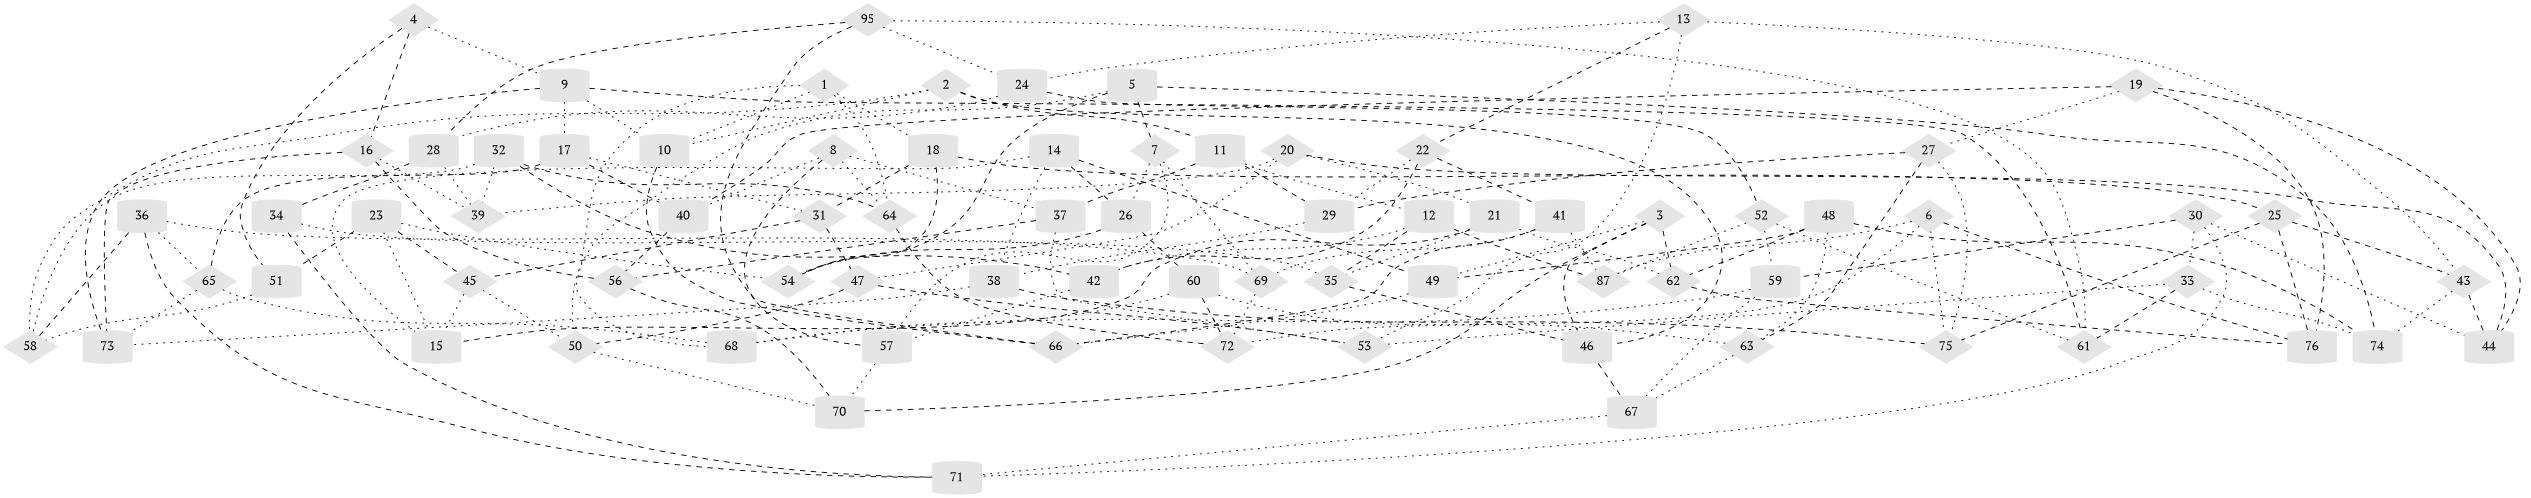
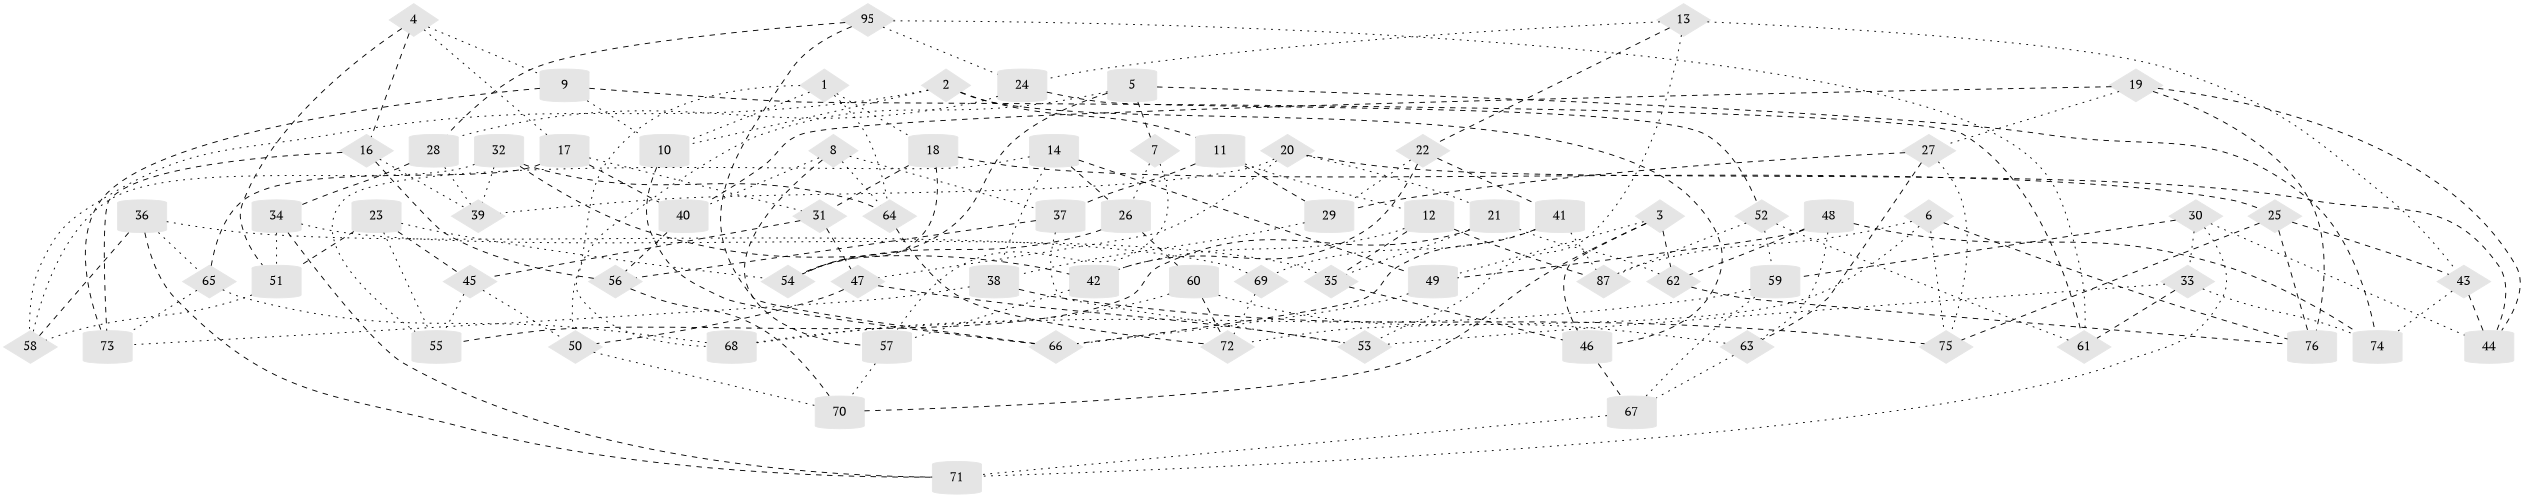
edge "9" -- "17": now "4" -- "17"
edge "7" -- "69": removed
edge "34" -- "51": added
node "15": label "15" -> "55"
